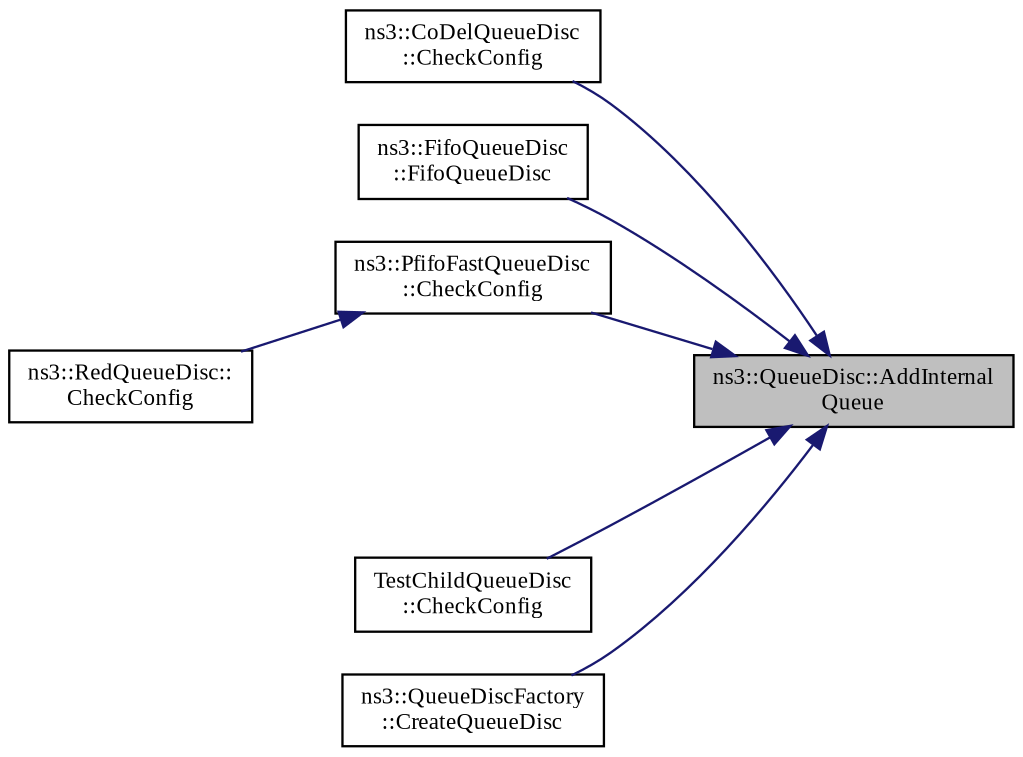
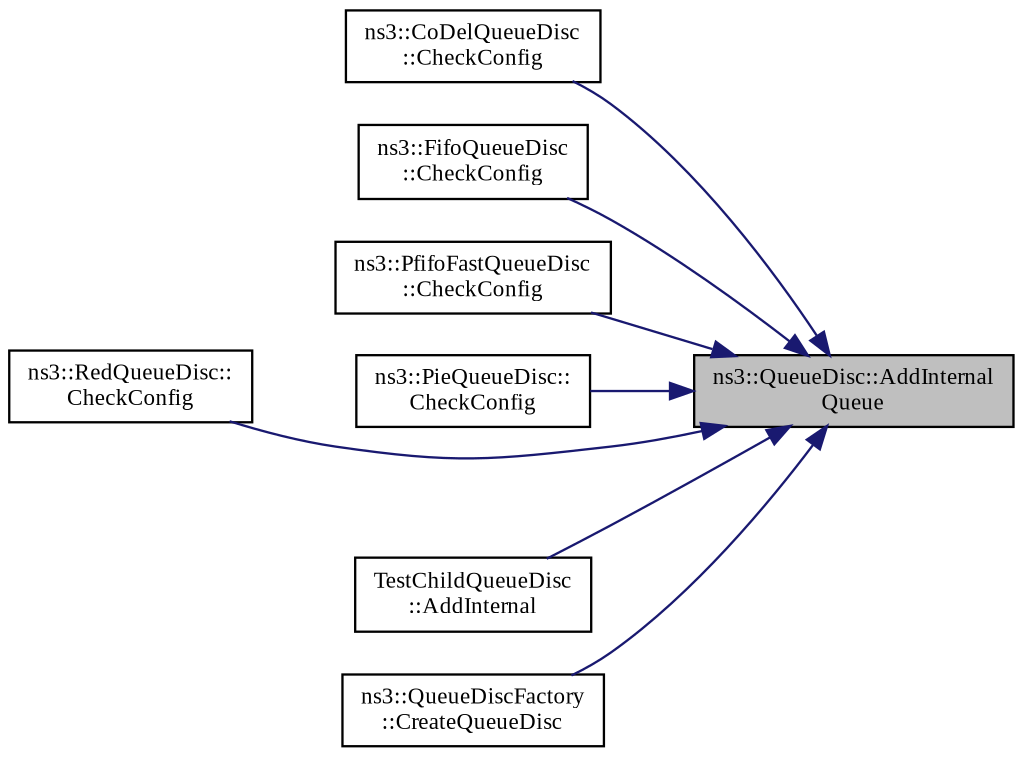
node "ns3::FifoQueueDisc ::FifoQueueDisc": label "ns3::FifoQueueDisc ::FifoQueueDisc" -> "ns3::FifoQueueDisc ::CheckConfig"
edge "ns3::RedQueueDisc:: CheckConfig" -> "ns3::PfifoFastQueueDisc ::CheckConfig": now "ns3::RedQueueDisc:: CheckConfig" -> "ns3::QueueDisc::AddInternal Queue"
node "ns3::PieQueueDisc:: CheckConfig": added
node "TestChildQueueDisc ::CheckConfig": label "TestChildQueueDisc ::CheckConfig" -> "TestChildQueueDisc ::AddInternal"
